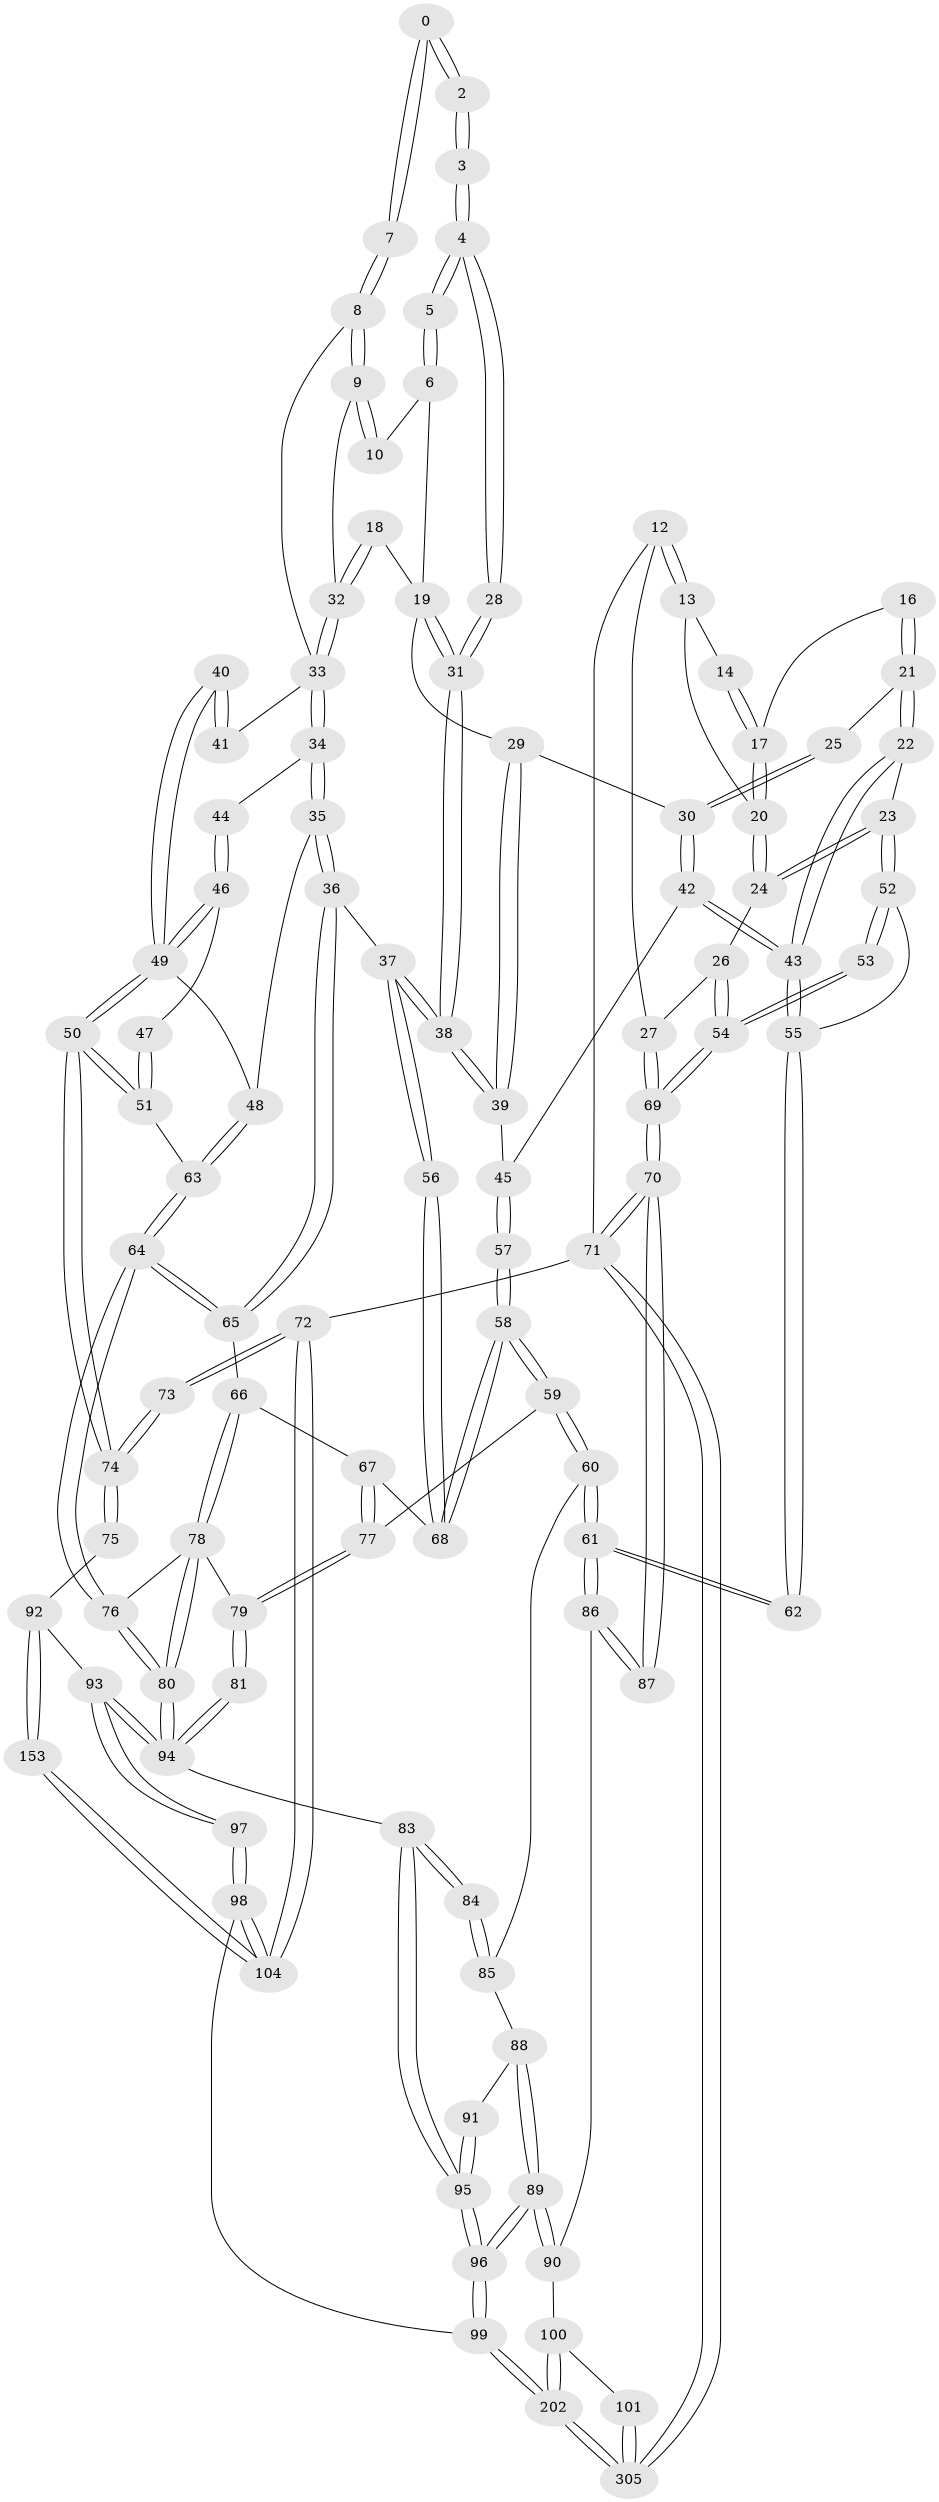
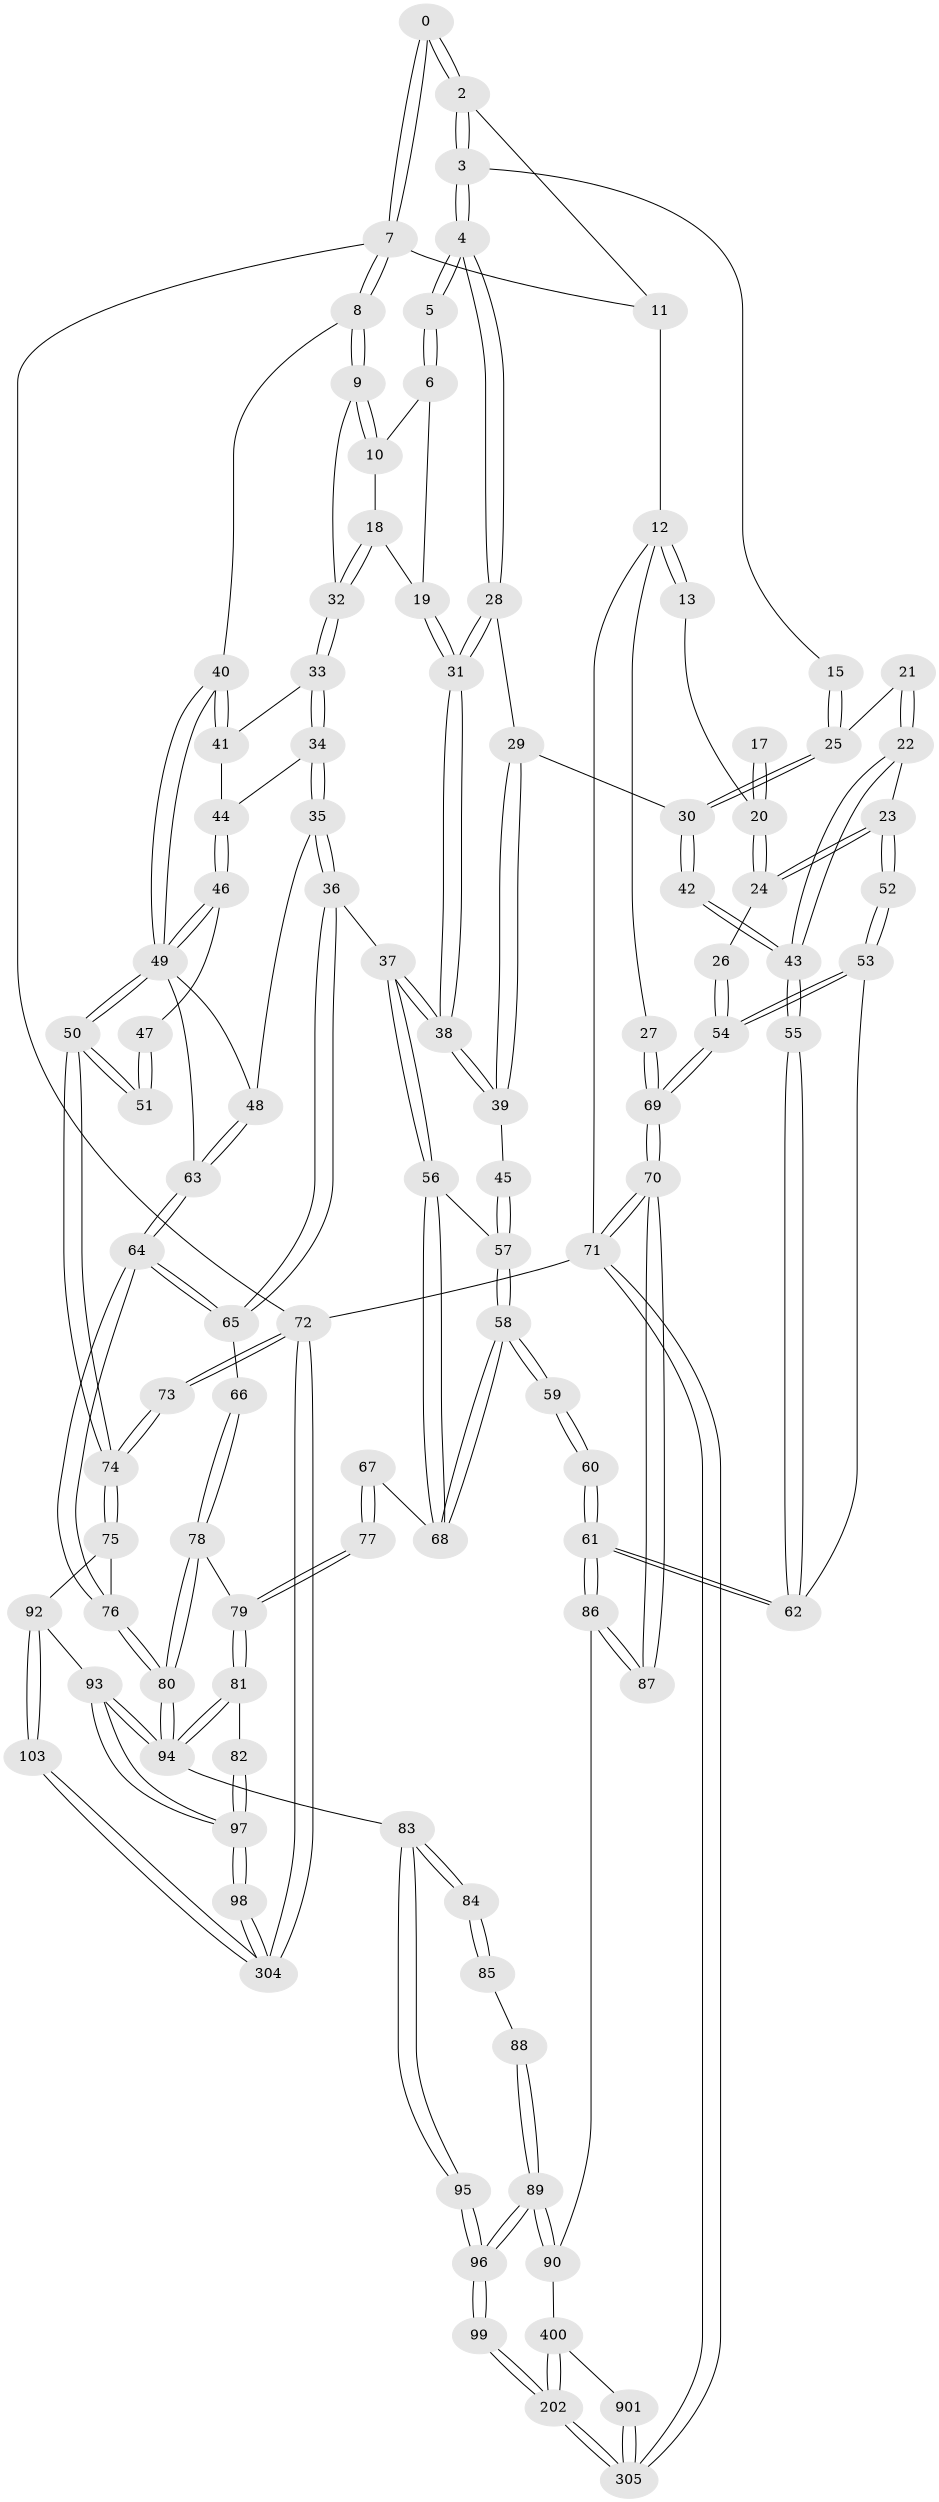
node "11": added
edge "8" -- "33": now "8" -- "40"
edge "10" -- "18": added
node "16": removed
node "14": removed
node "15": added
edge "19" -- "29": now "28" -- "29"
edge "7" -- "72": added
edge "41" -- "44": added
edge "52" -- "55": removed
edge "26" -- "27": removed
edge "42" -- "45": removed
edge "51" -- "63": now "49" -- "63"
edge "56" -- "57": added
edge "53" -- "62": added
edge "66" -- "67": removed
edge "59" -- "77": removed
edge "78" -- "76": now "75" -- "76"
edge "60" -- "85": removed
node "153": label "153" -> "103"
node "82": added
node "104": label "104" -> "304"
node "91": removed
edge "98" -- "99": removed
node "100": label "100" -> "400"
node "101": label "101" -> "901"
